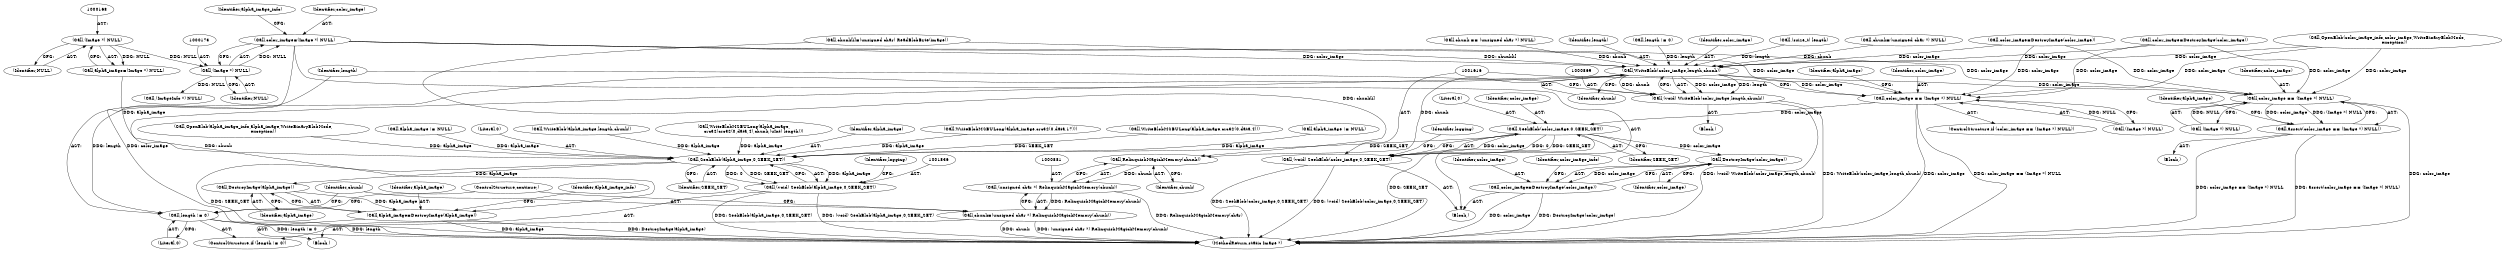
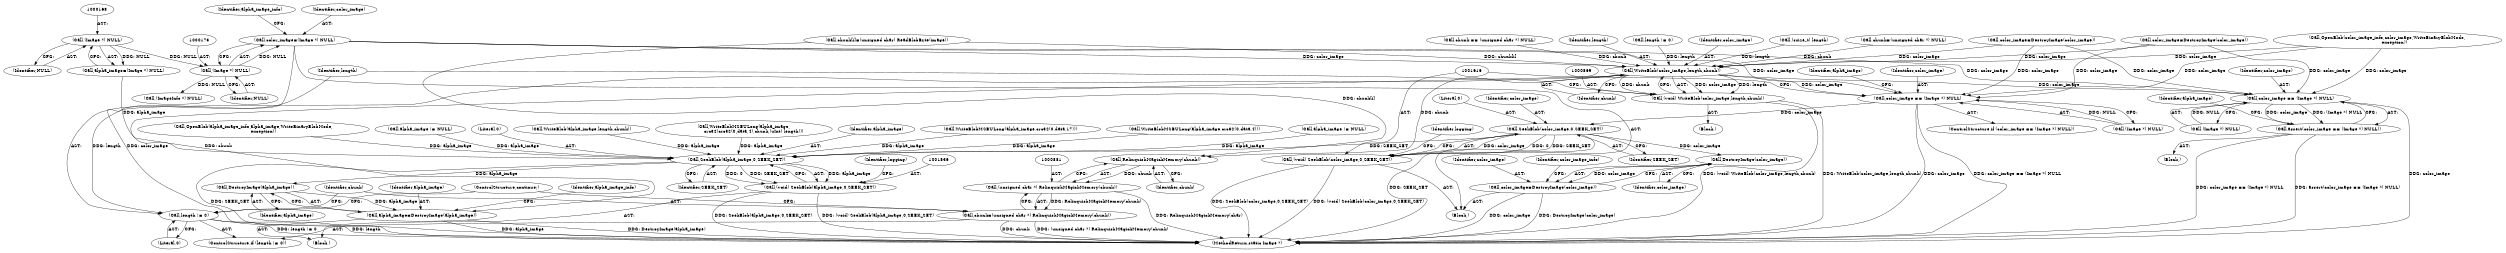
edge "(Call,WriteBlobMSBULong(alpha_image,crc32(0,data,4)))" -> "(Call,SeekBlob(alpha_image,0,SEEK_SET))": label "DDG: SEEK_SET" -> "DDG: alpha_image"
